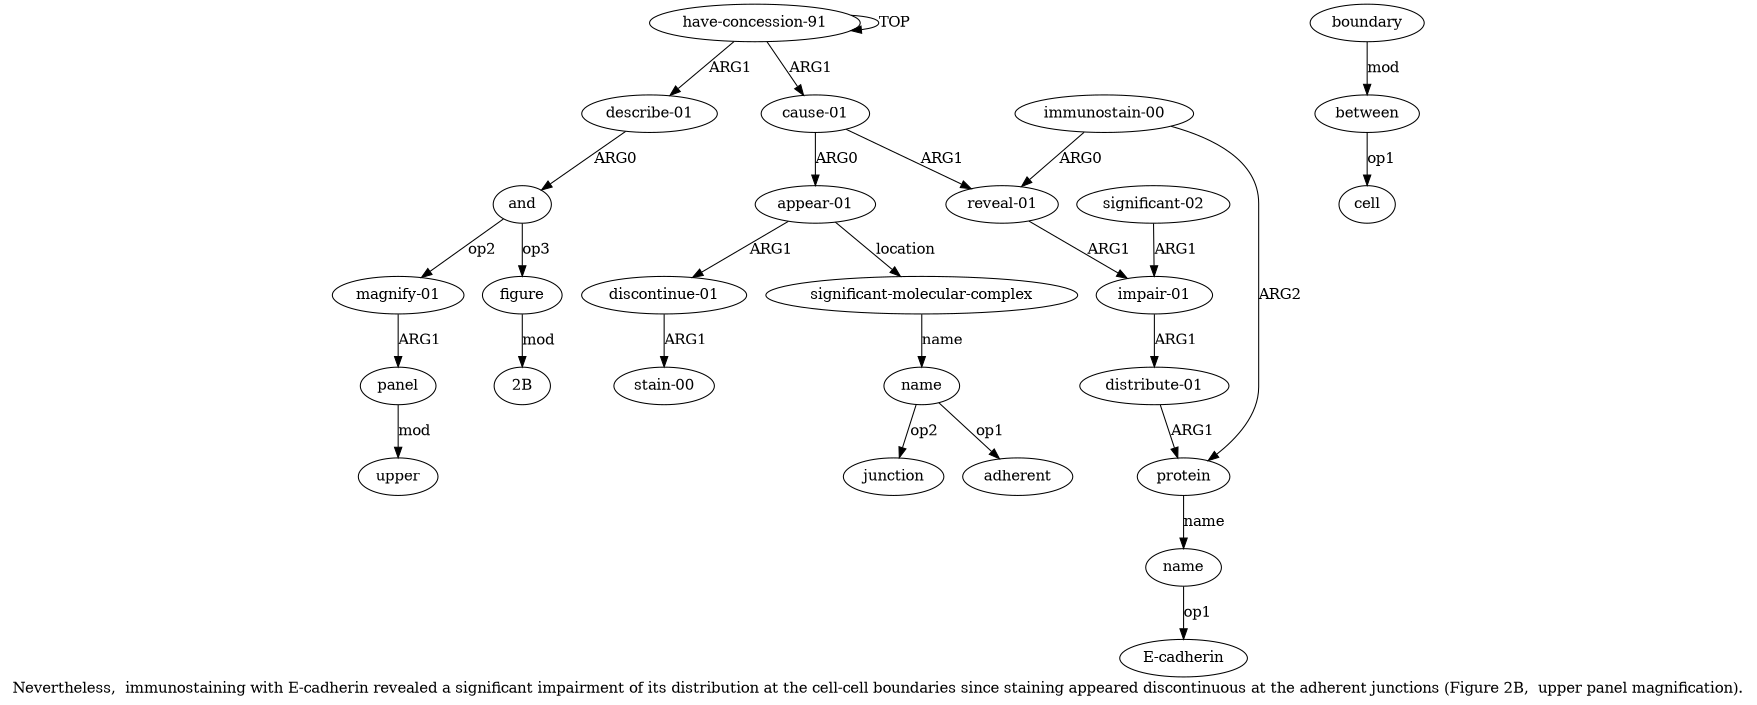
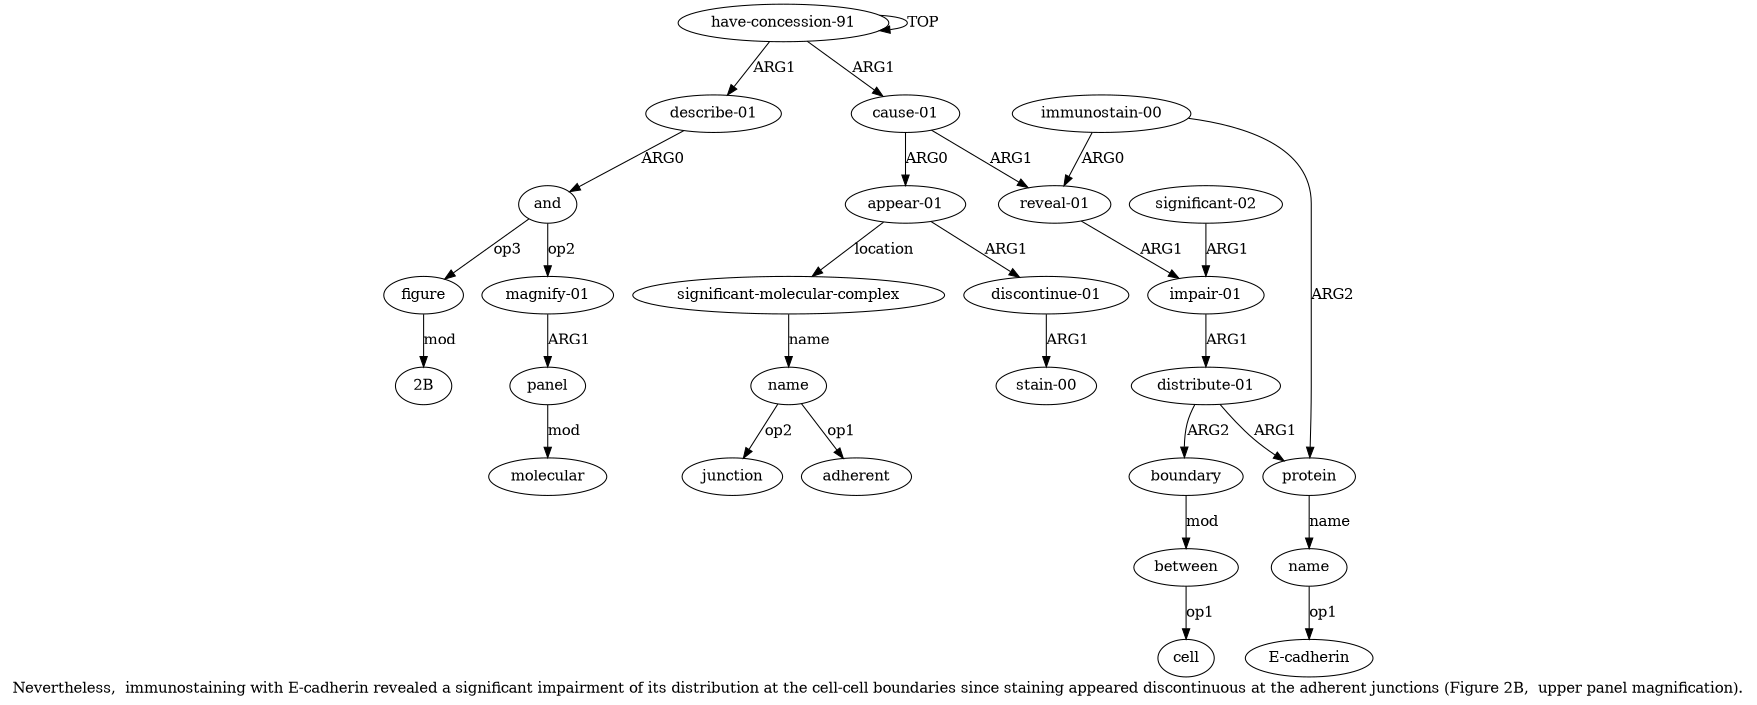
edge "distribute-01" -> "boundary": added, label "ARG2"
node "upper": label "upper" -> "molecular"
